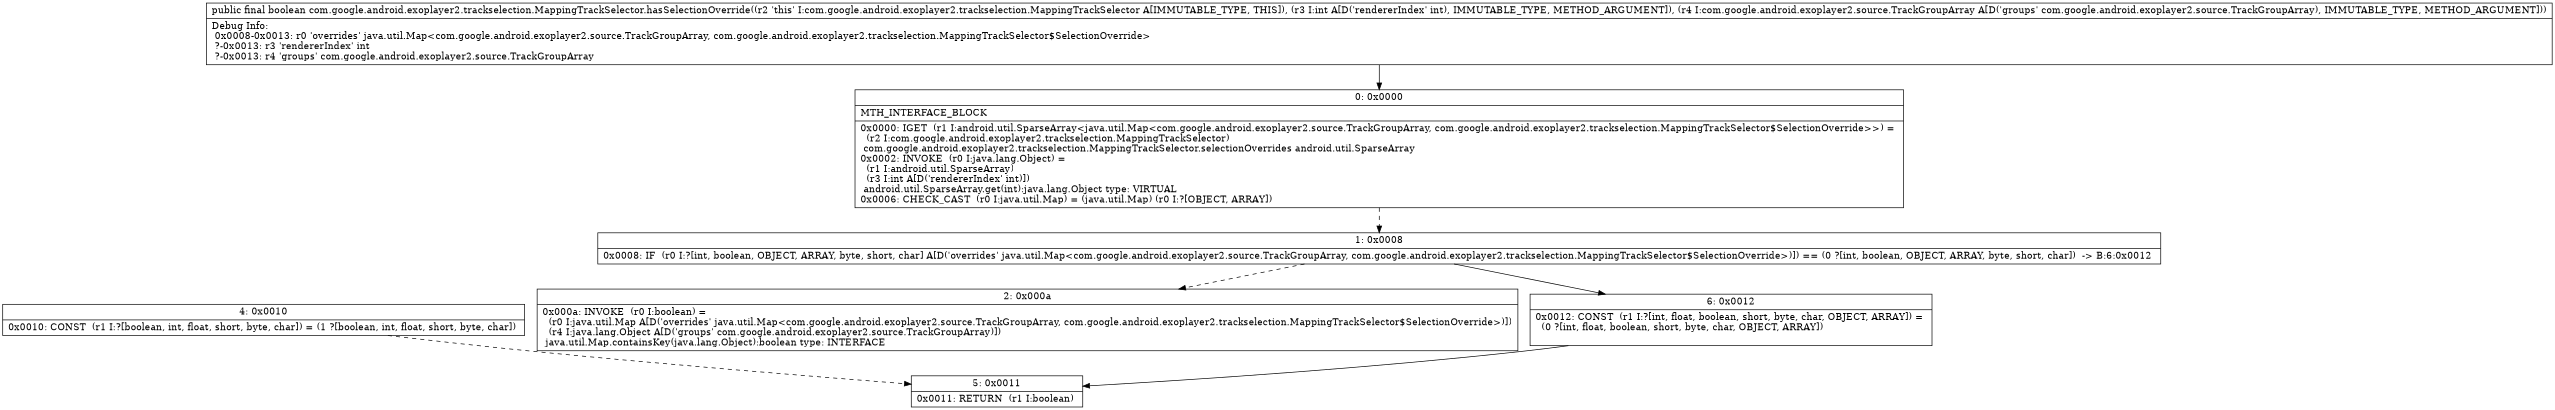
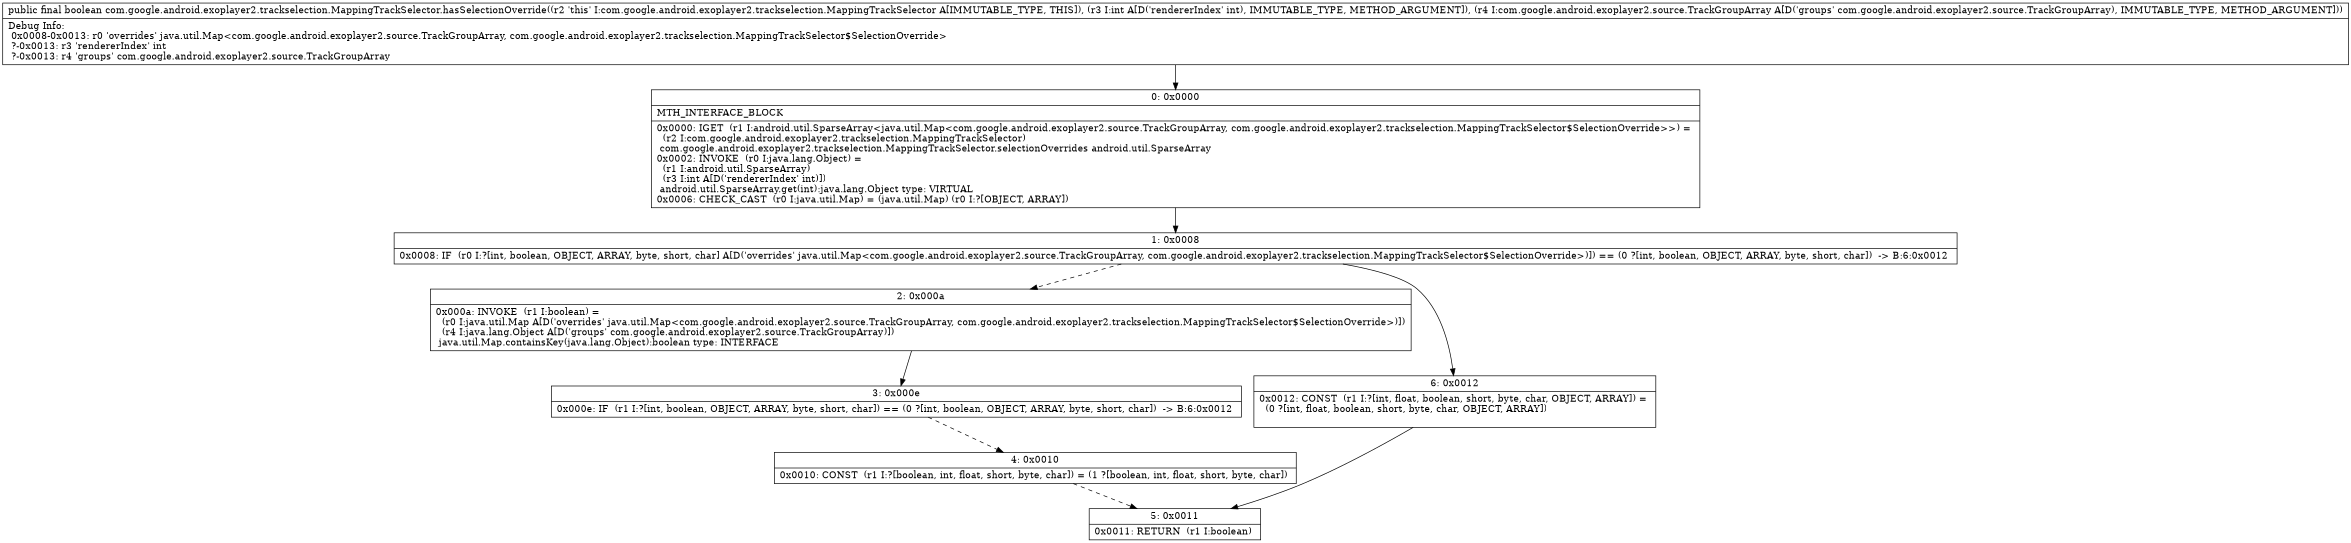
edge "0: 0x0000" -> "1: 0x0008": style dashed -> solid
node "2: 0x000a": text "0x000a: INVOKE  (r0 I:boolean) =" -> "0x000a: INVOKE  (r1 I:boolean) ="
node "3: 0x000e": added
